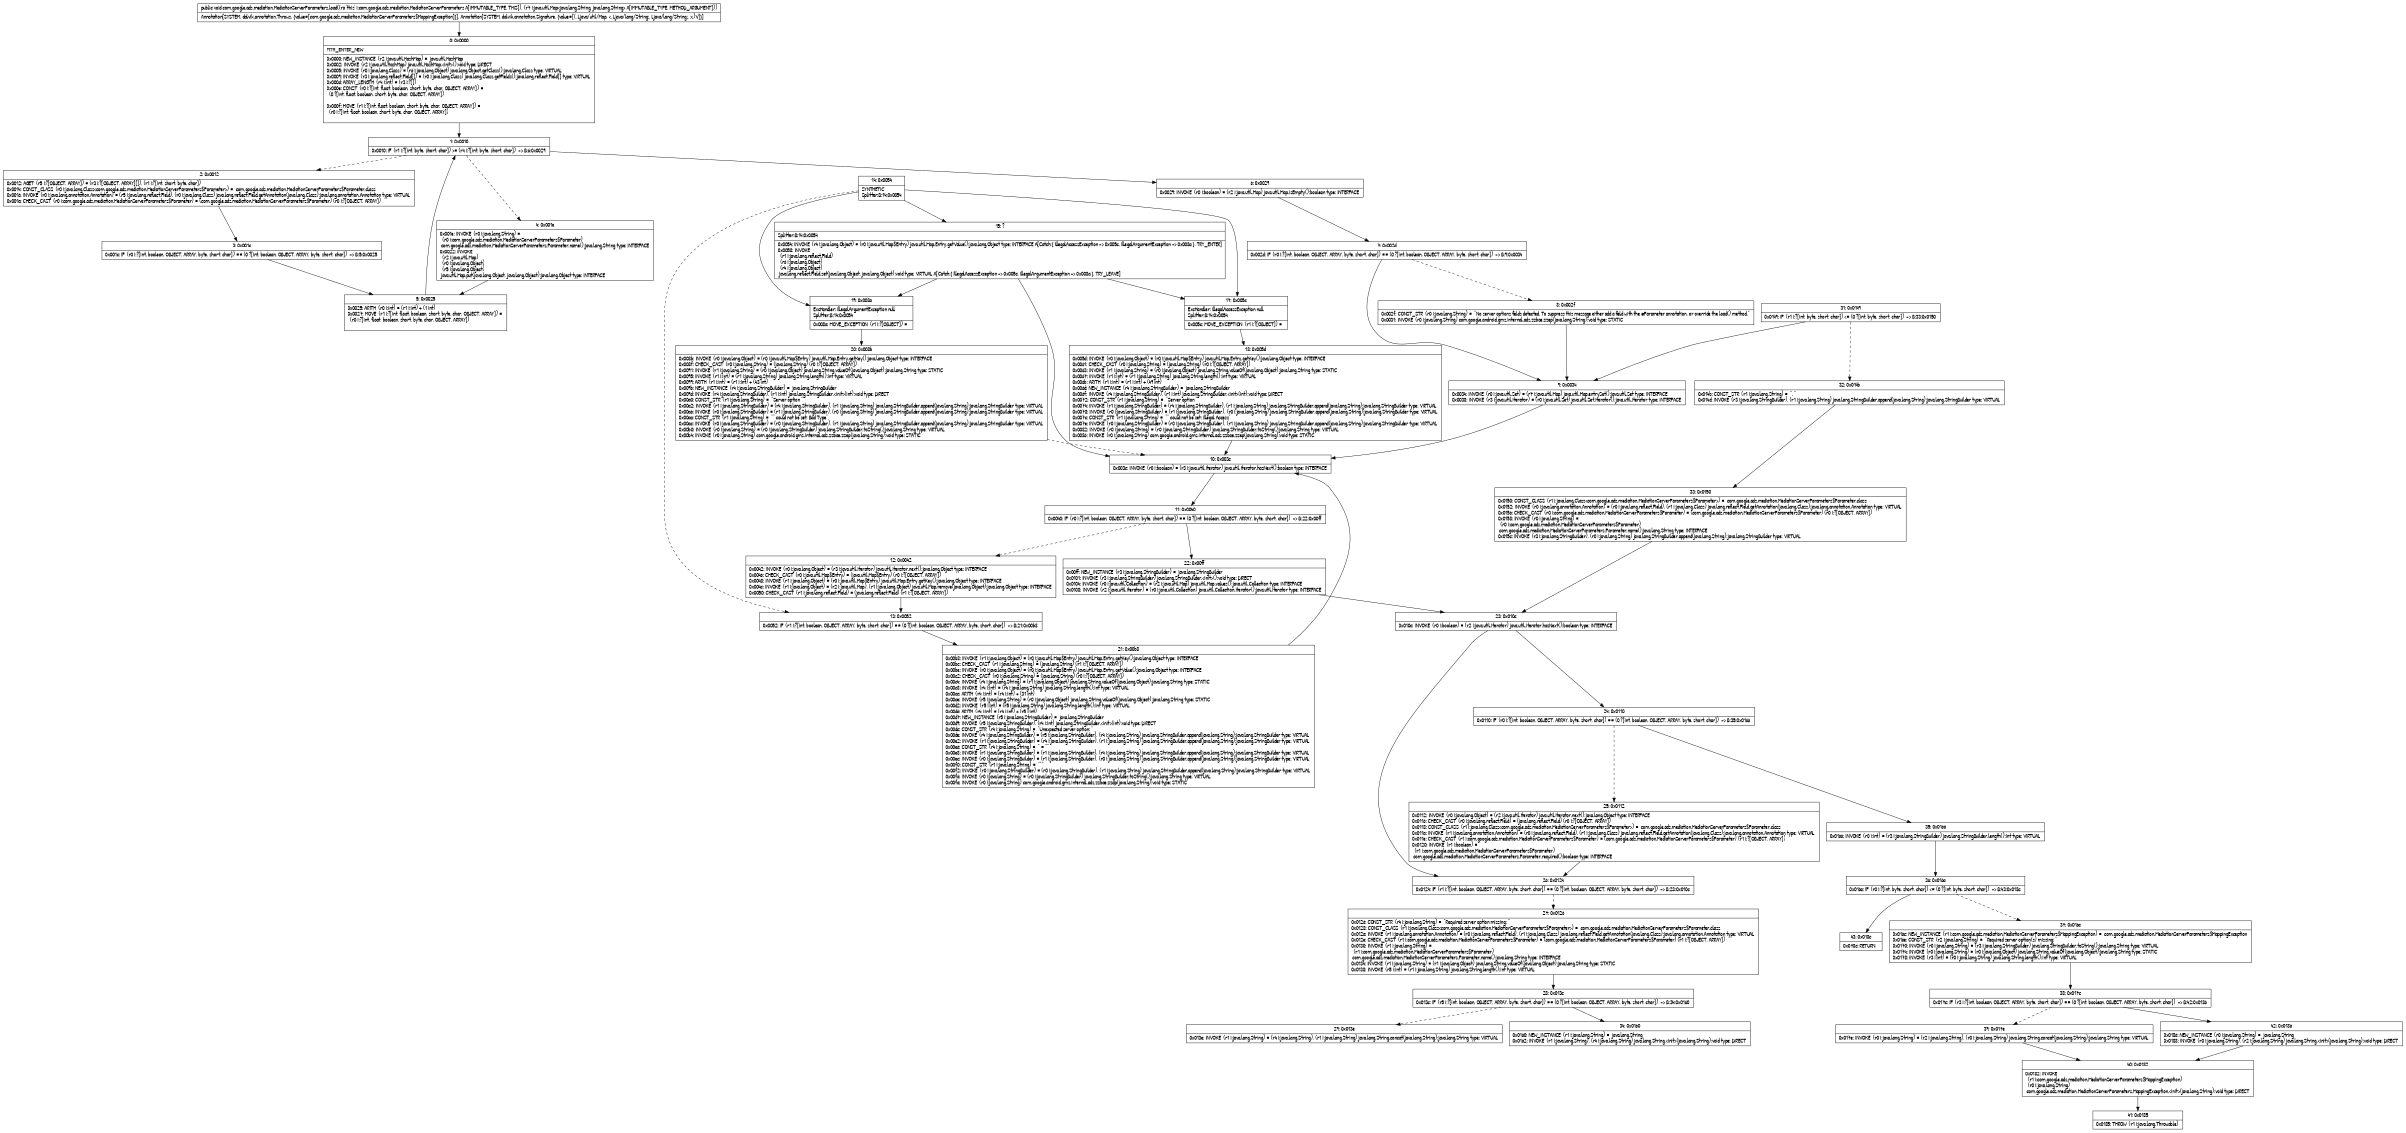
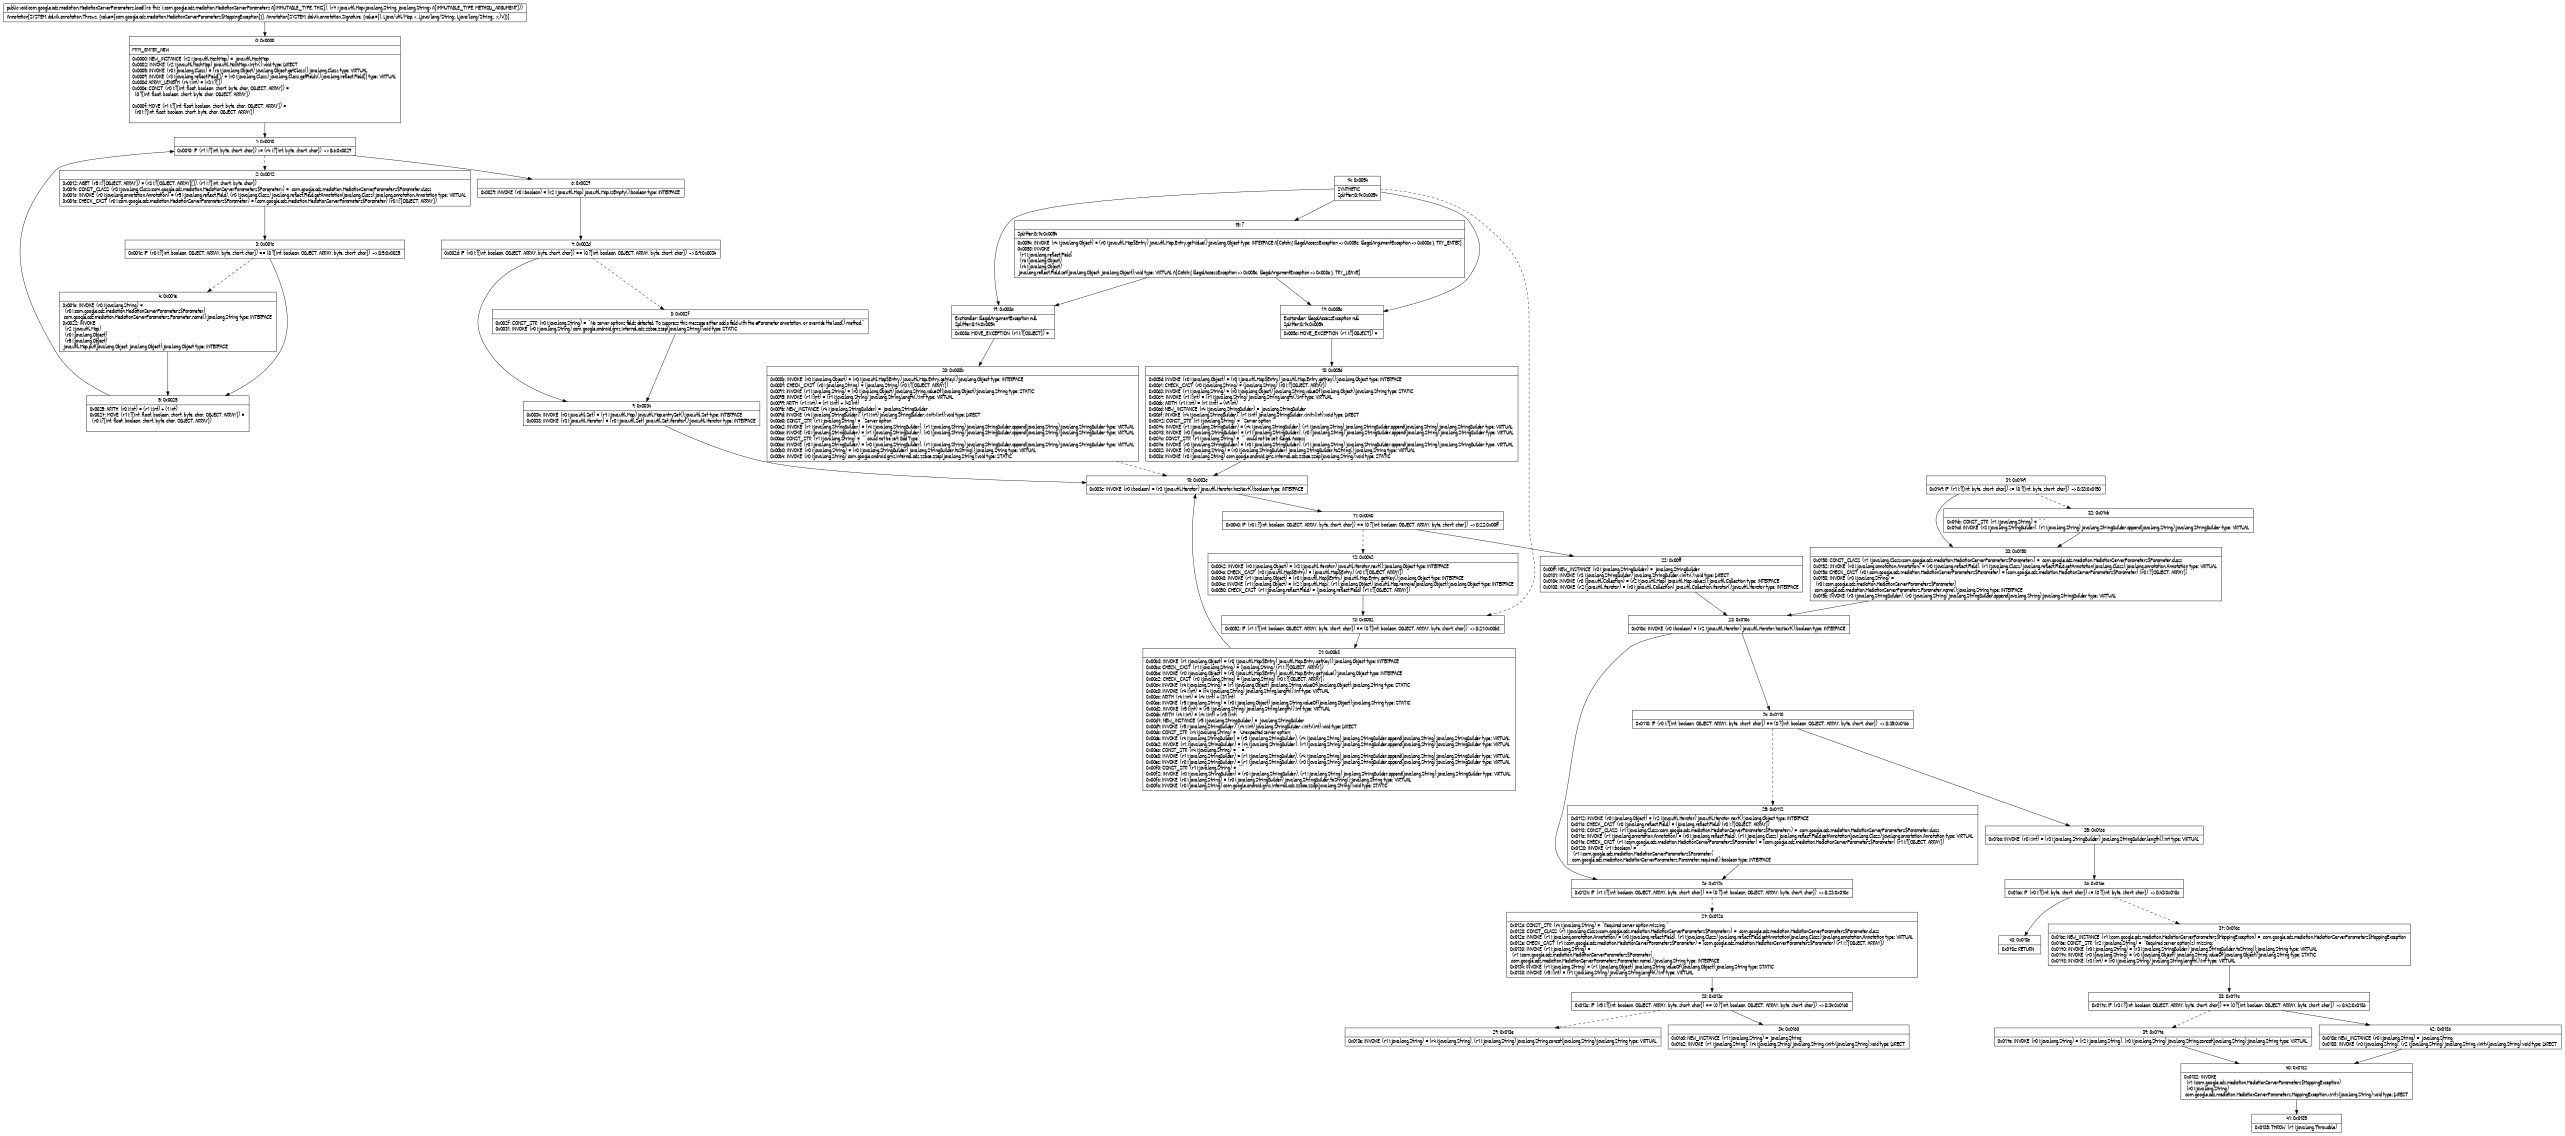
edge "1: 0x0010" -> "4: 0x001e": now "3: 0x001c" -> "4: 0x001e"
edge "31: 0x0149" -> "9: 0x0034": now "31: 0x0149" -> "33: 0x0150"
edge "15: ?" -> "10: 0x003c": removed
